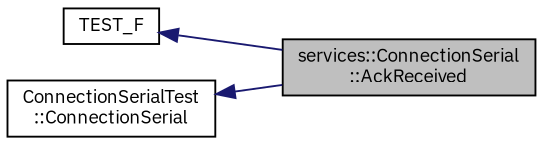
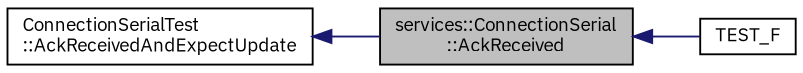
edge "services::ConnectionSerial ::AckReceived" -> "TEST_F": reversed
node "ConnectionSerialTest ::ConnectionSerial": label "ConnectionSerialTest ::ConnectionSerial" -> "ConnectionSerialTest ::AckReceivedAndExpectUpdate"
